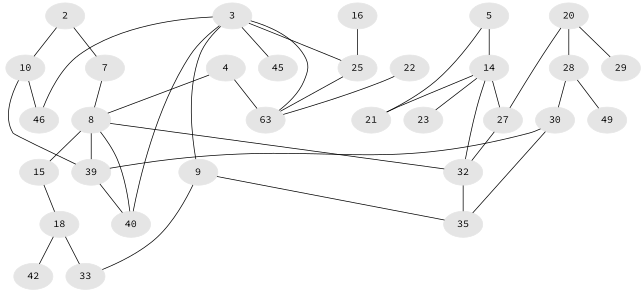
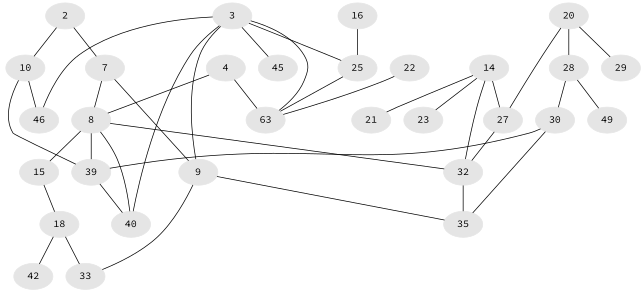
node "5": removed
edge "7" -- "9": added
